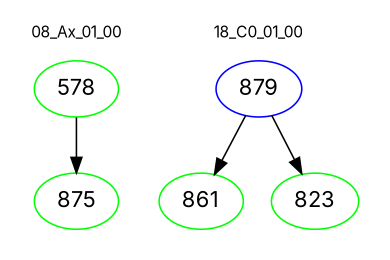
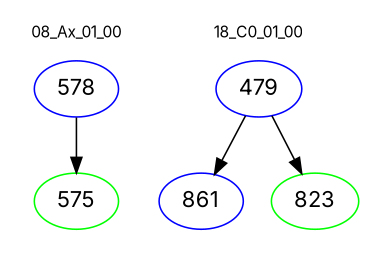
node "578": color green -> blue
node "879": label "879" -> "479"
node "875": label "875" -> "575"
node "861": color green -> blue
